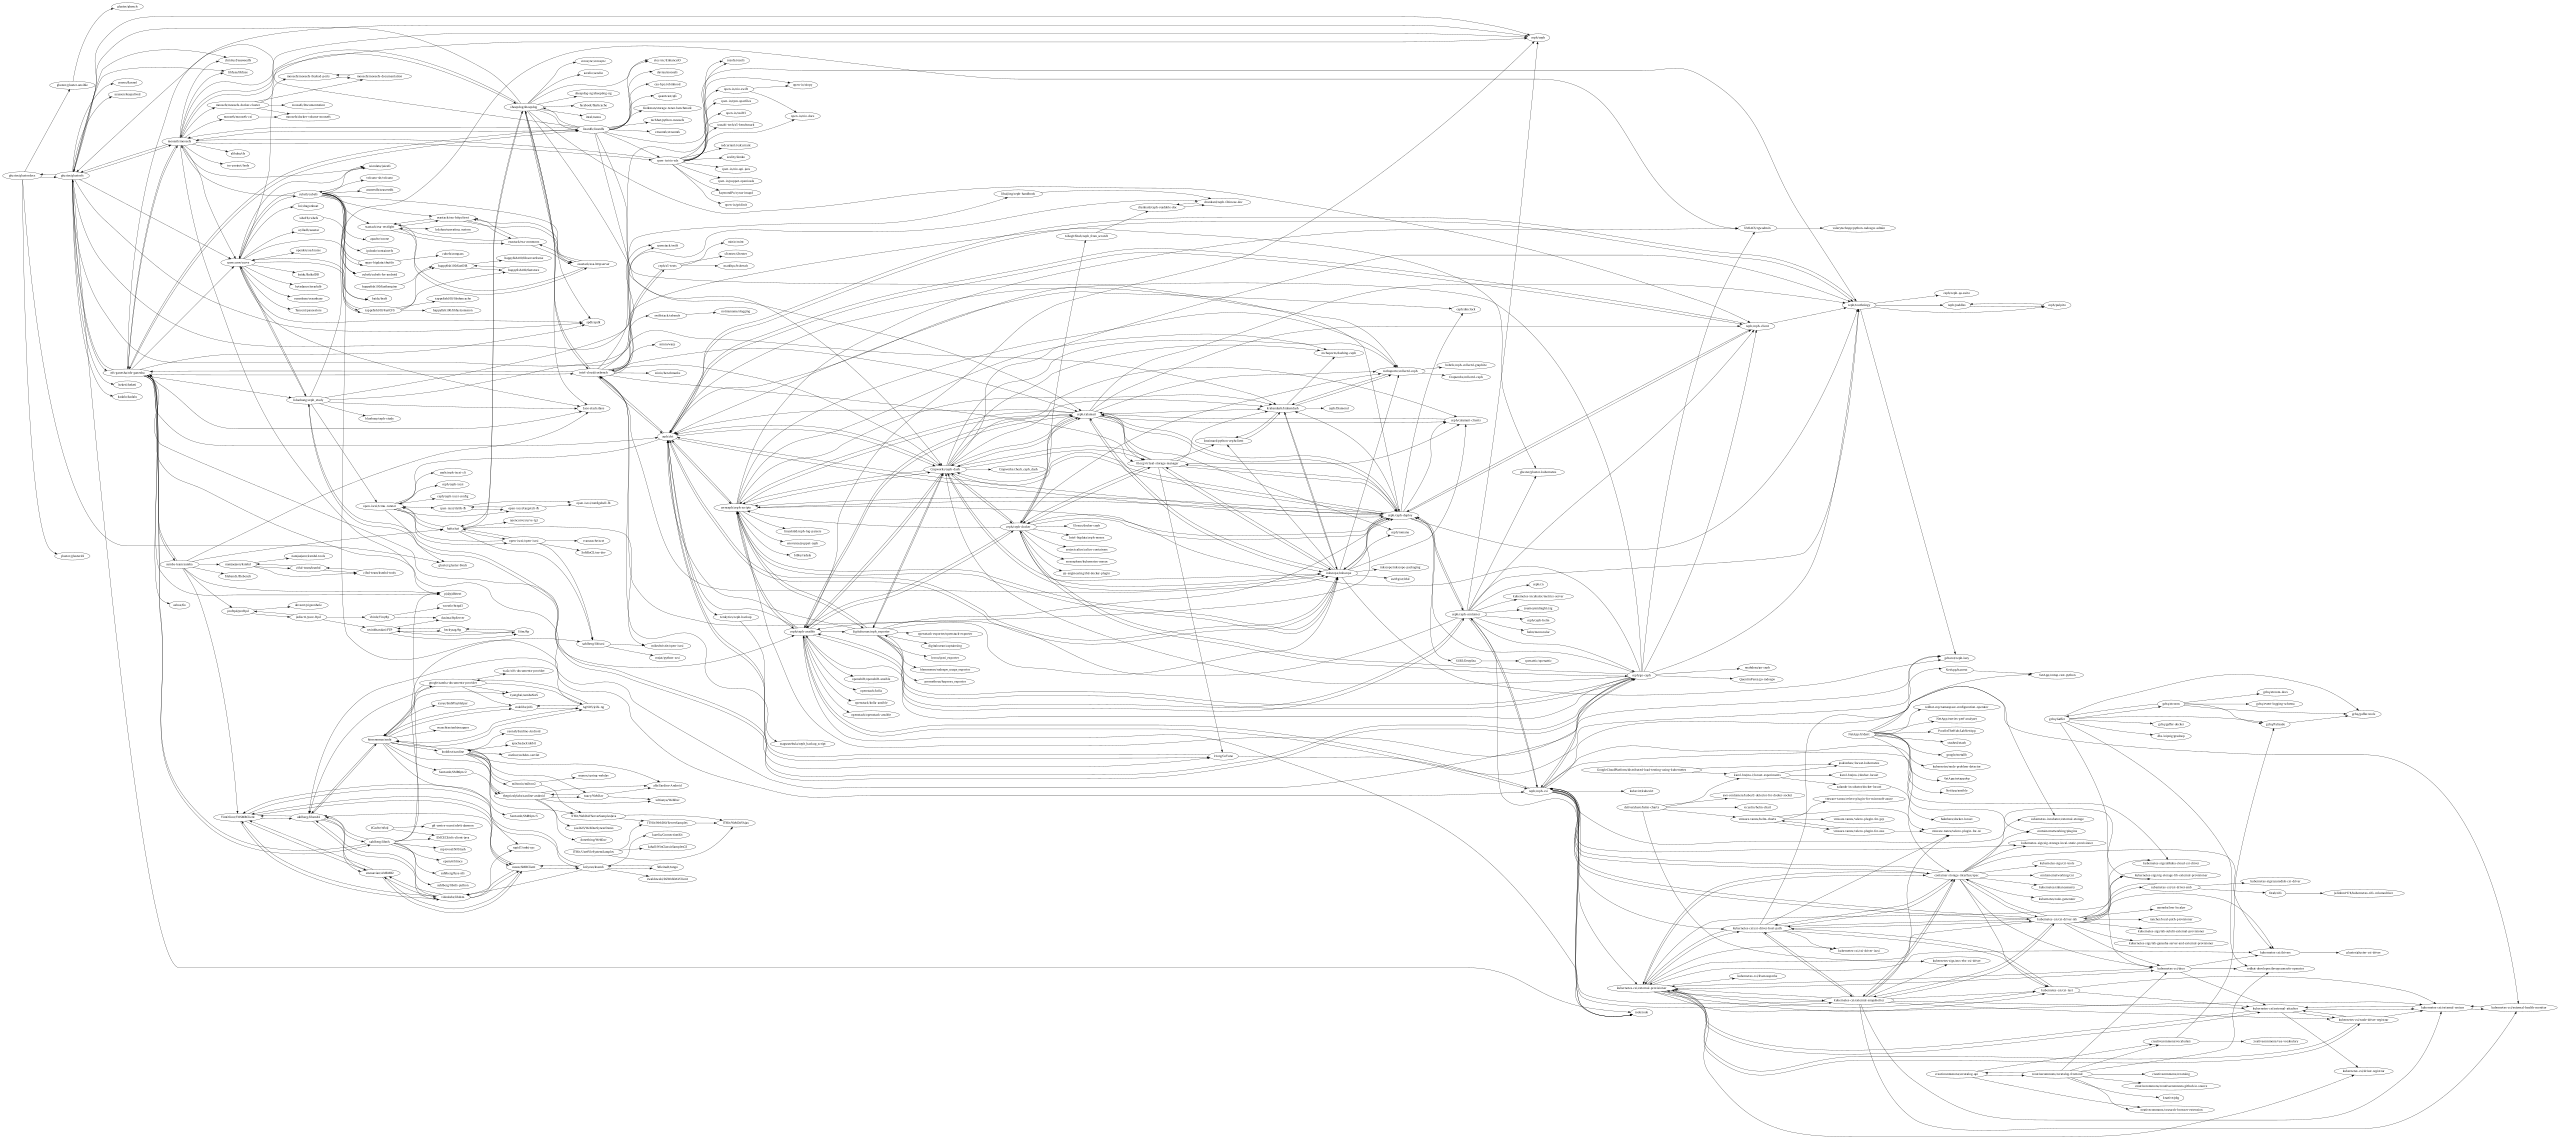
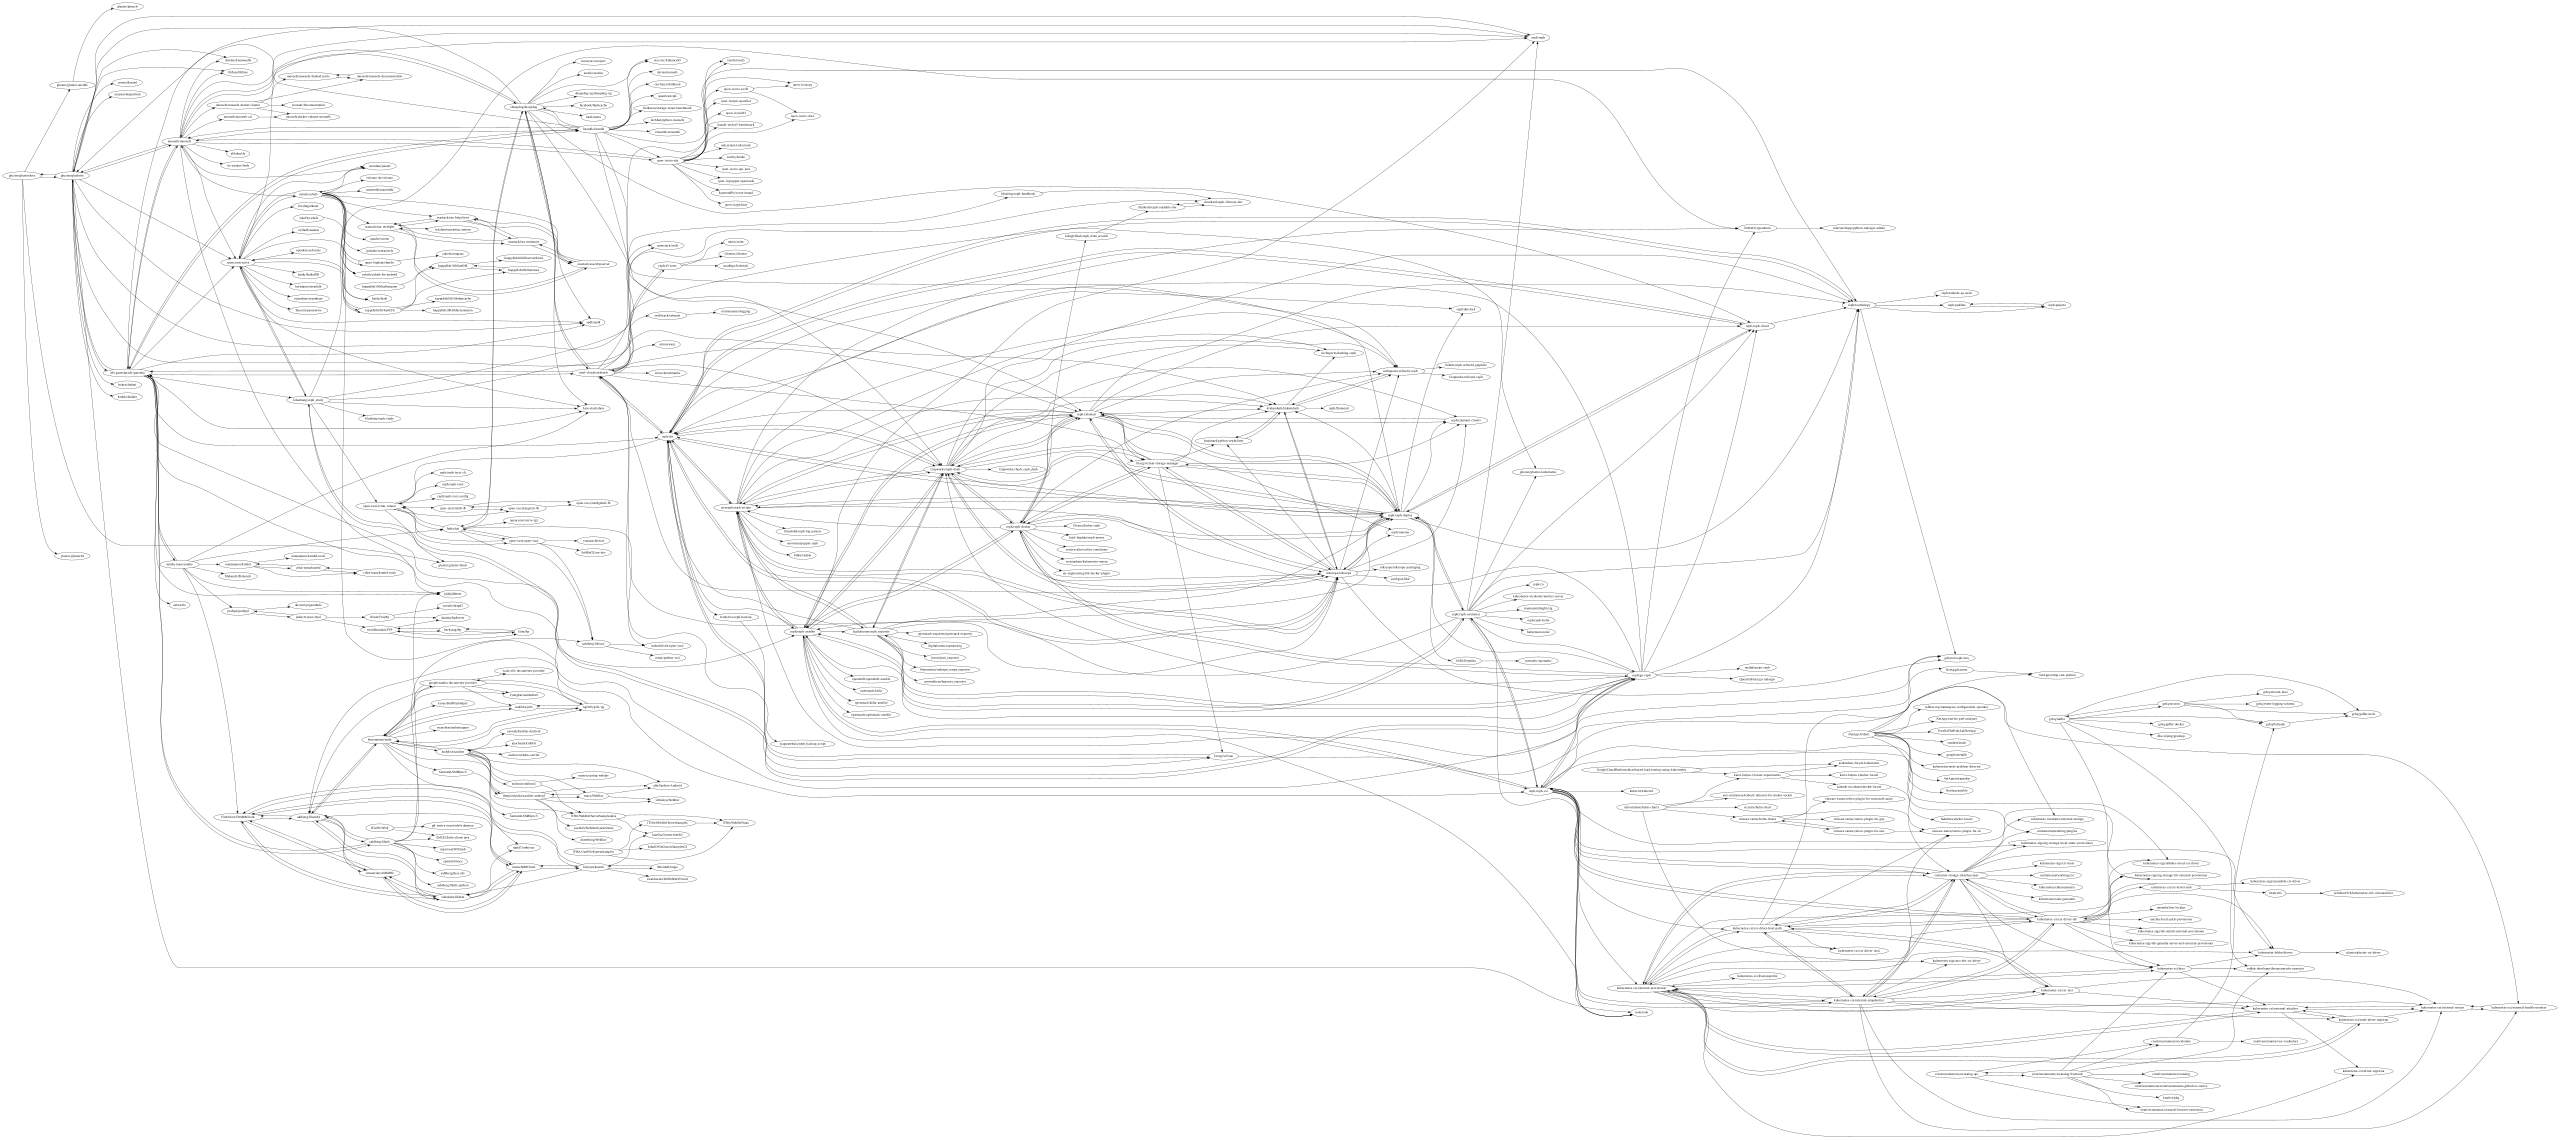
node "ceph/ceph-qa-suite": label "ceph/ceph-qa-suite" -> "ceph/zalando-qa-suite"
edge "ITHit/WebDAVServerSamplesJava" -> "ITHit/WebDAVServerSamples": now "ITHit/WebDAVServerSamplesJava" -> "karelia/ConnectionKit"
node "kubernetes-csi/drivers": label "kubernetes-csi/drivers" -> "kubernetes-bibby/drivers"
